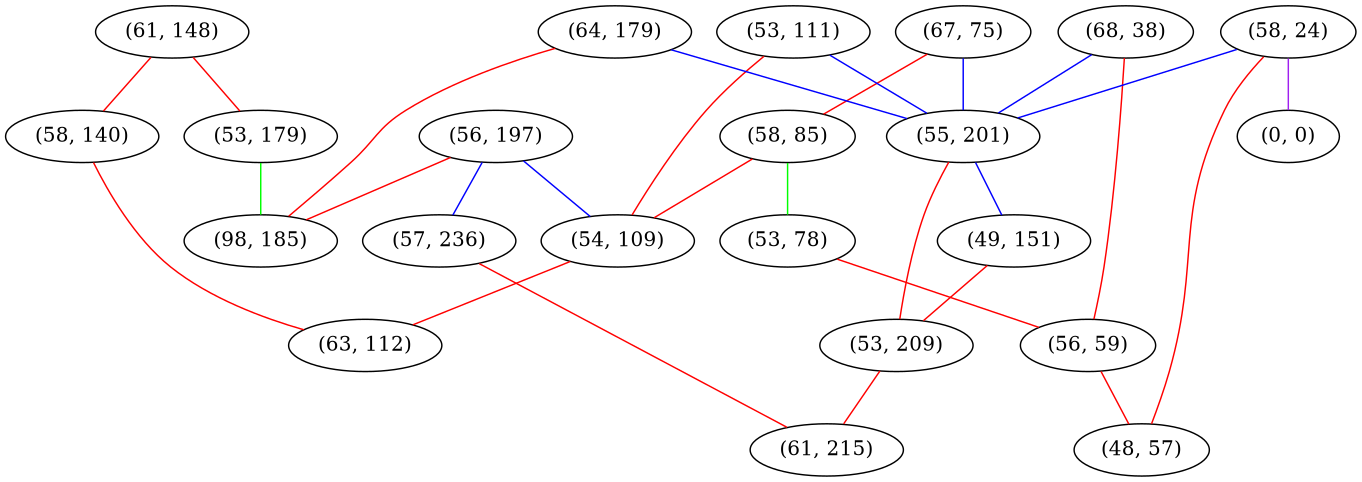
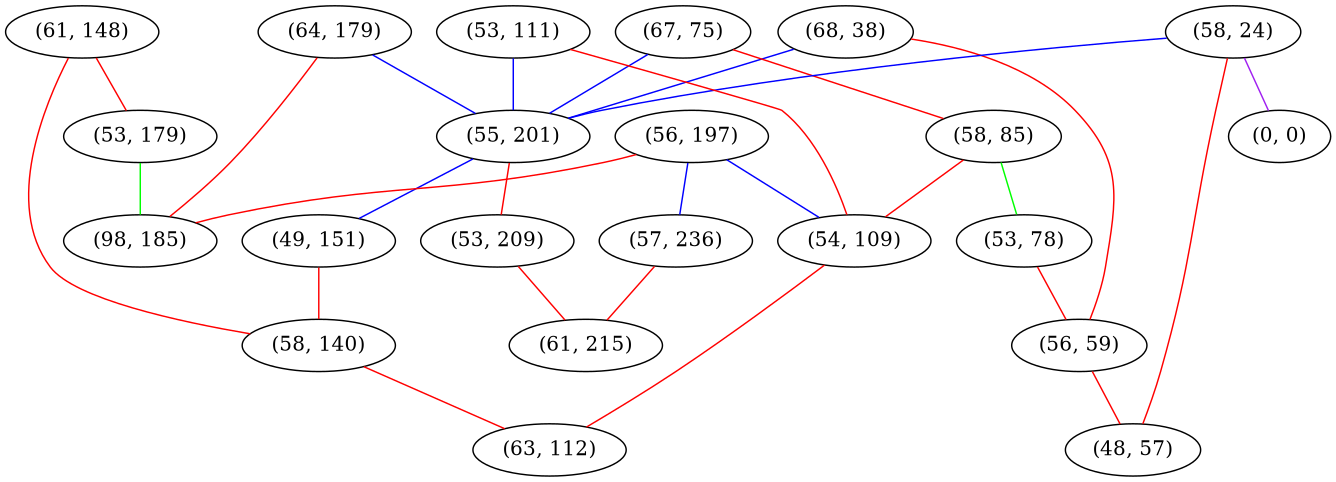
edge "(49, 151)" -- "(53, 209)": now "(49, 151)" -- "(58, 140)"
